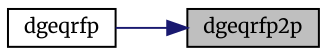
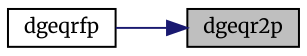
node "dgeqrfp2p": label "dgeqrfp2p" -> "dgeqr2p"
